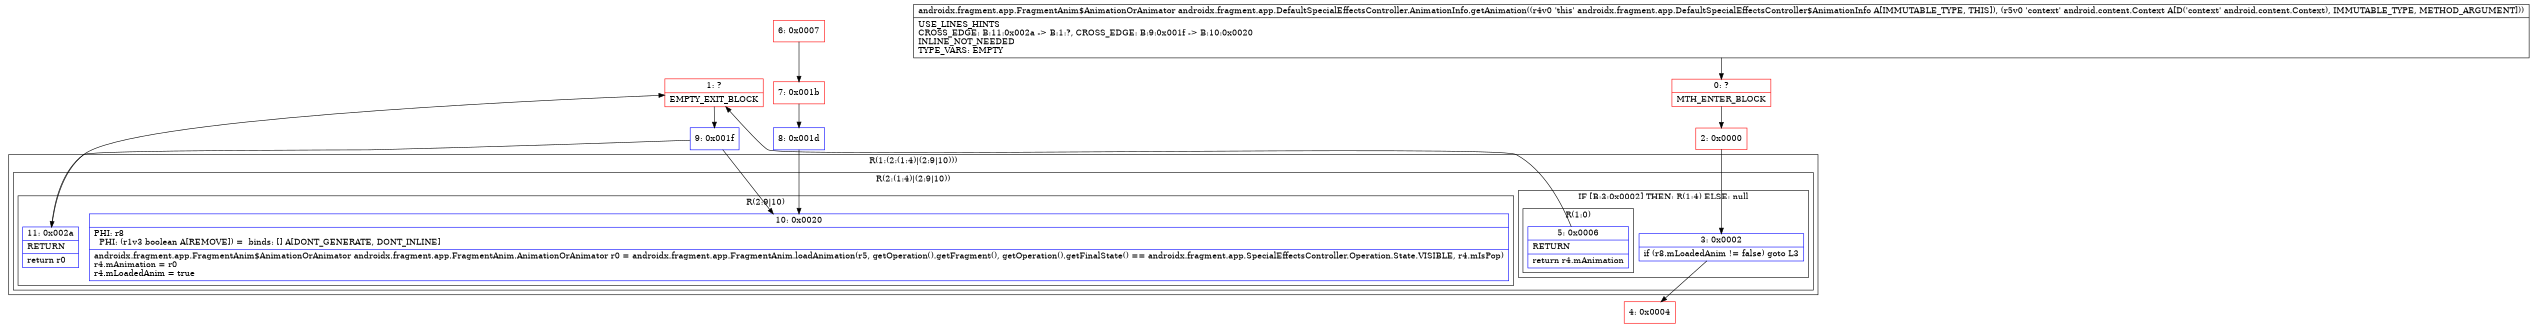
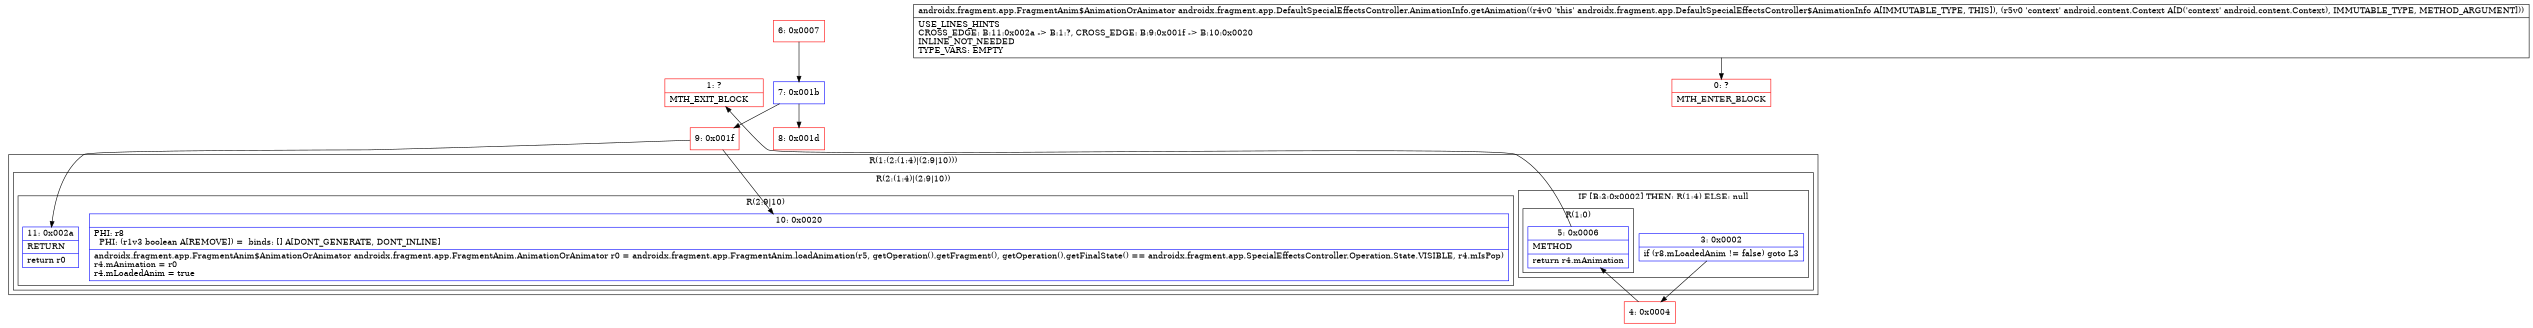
node "7: 0x001b": color red -> blue
node "1: ?": text "EMPTY_EXIT_BLOCK" -> "MTH_EXIT_BLOCK"
edge "11: 0x002a" -> "1: ?": removed
edge "1: ?" -> "9: 0x001f": now "7: 0x001b" -> "9: 0x001f"
node "9: 0x001f": color blue -> red
node "8: 0x001d": color blue -> red
node "2: 0x0000": removed
edge "8: 0x001d" -> "10: 0x0020": removed
node "5: 0x0006": text "RETURN" -> "METHOD"
edge "4: 0x0004" -> "5: 0x0006": added
